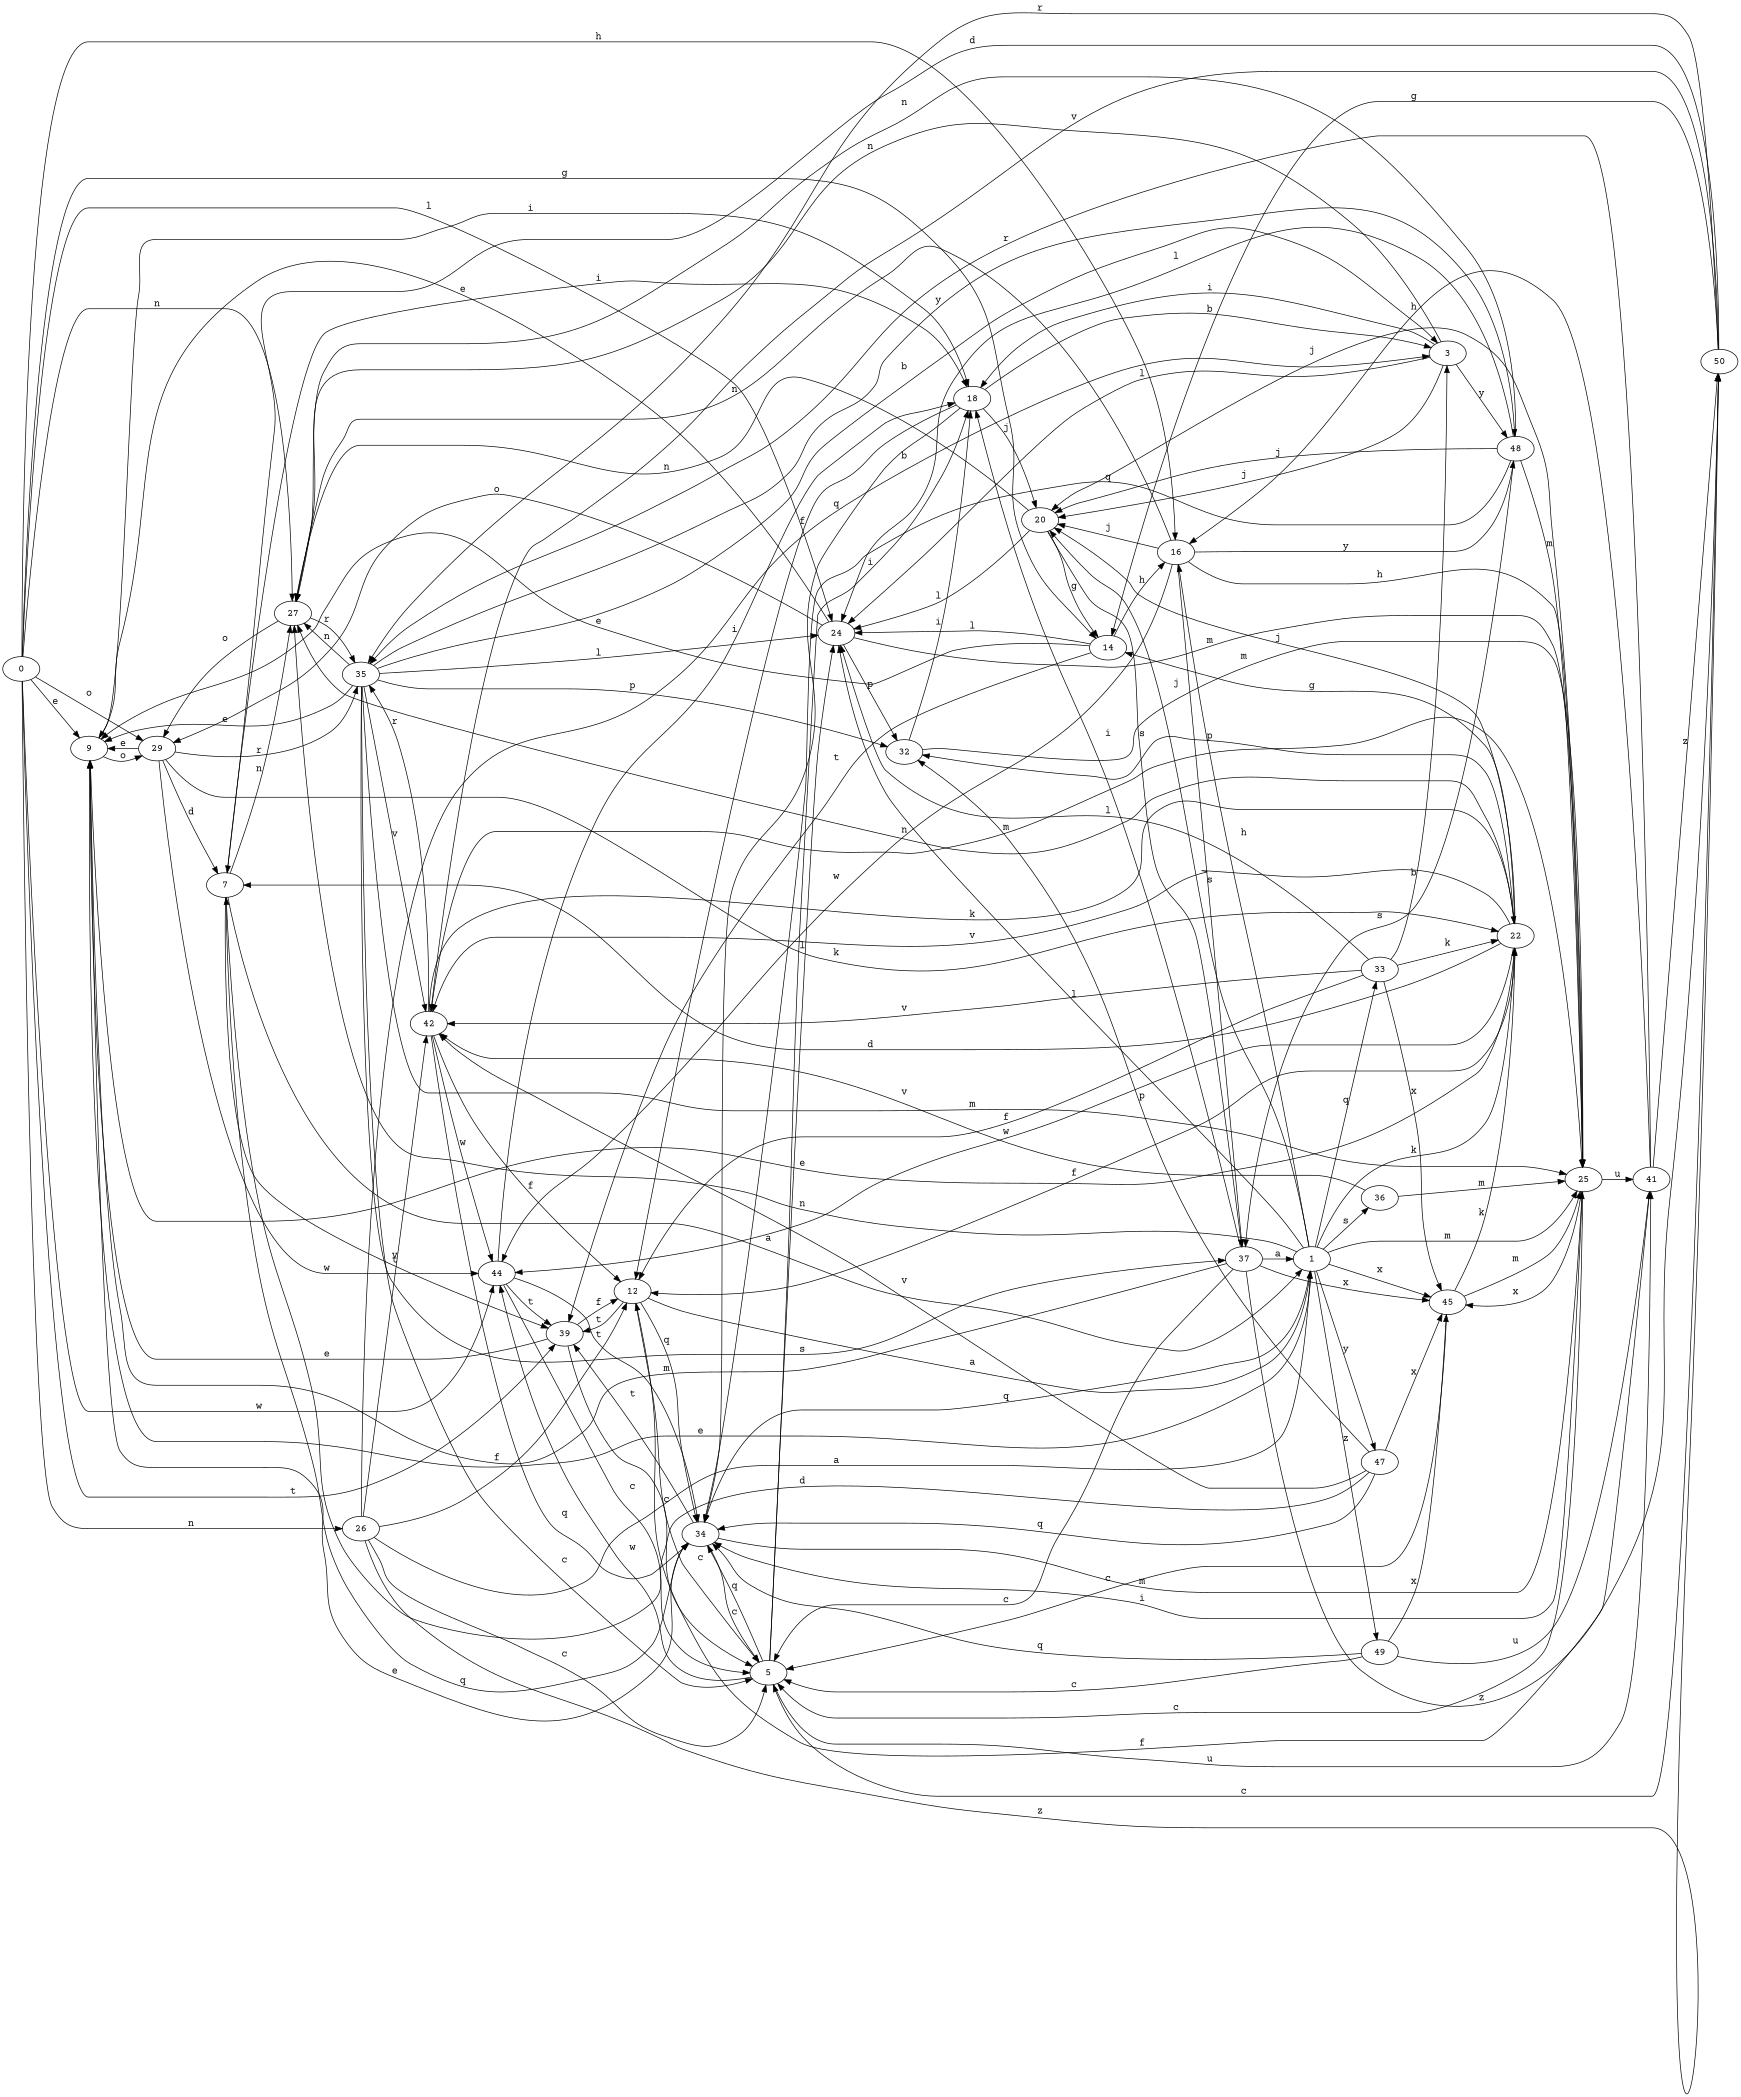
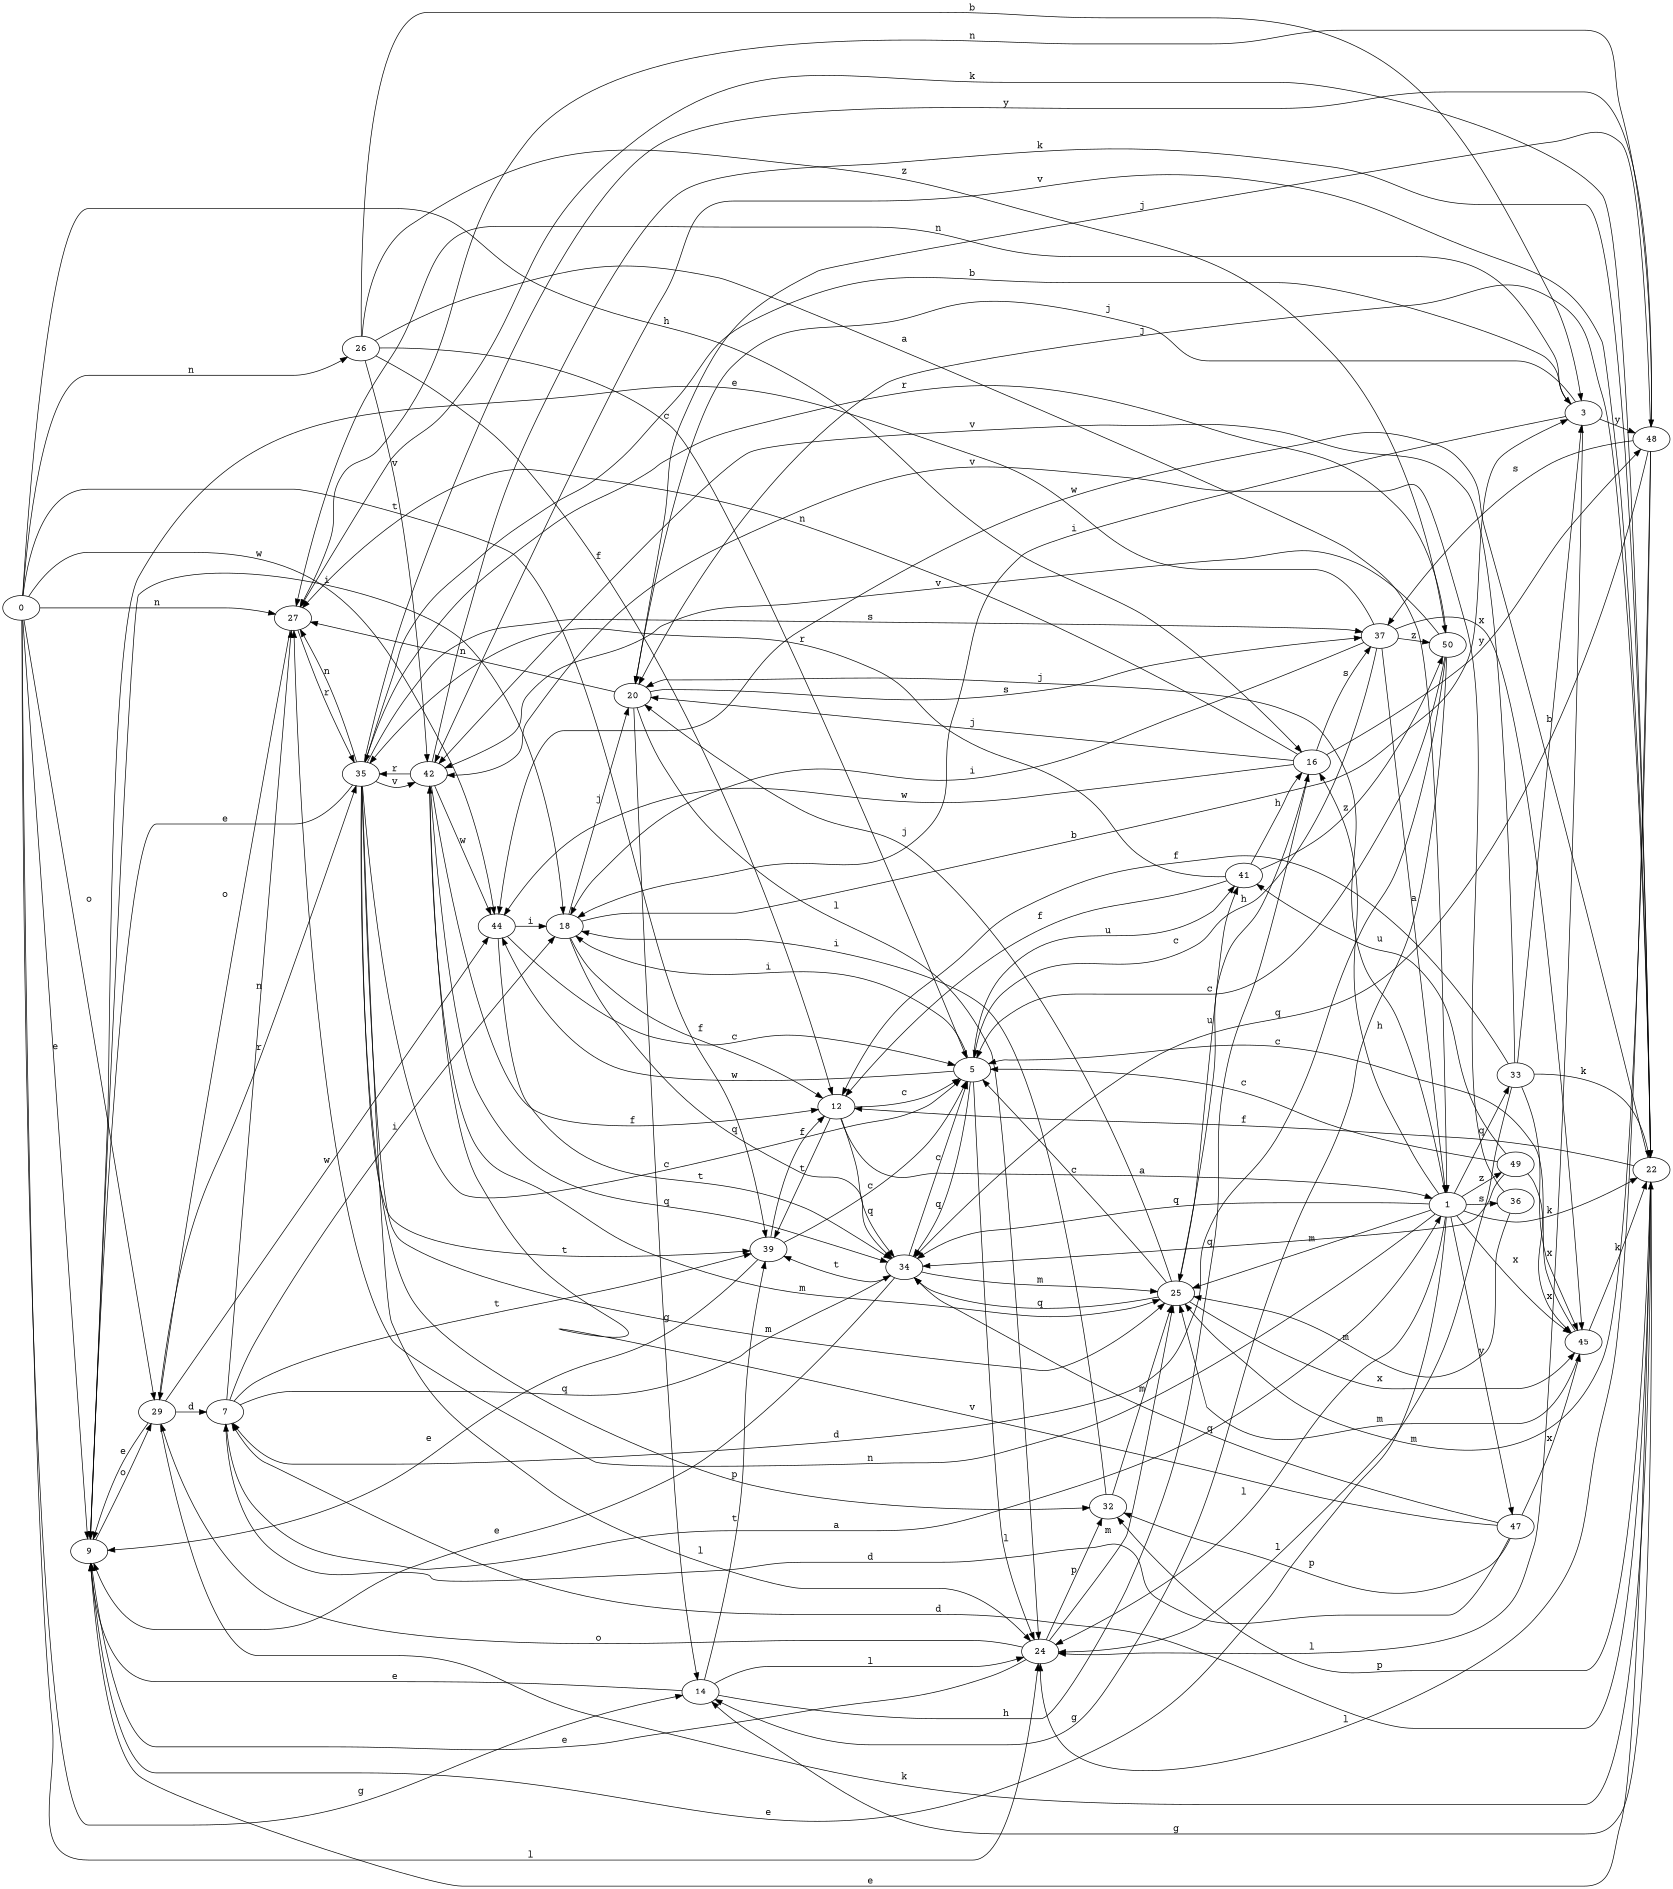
edge "22" -> "27": label "n" -> "k"
edge "44" -> "39": now "35" -> "39"
edge "37" -> "9": label "m" -> "e"
edge "25" -> "34": label "i" -> "q"
